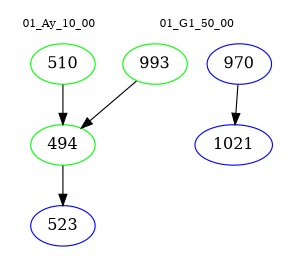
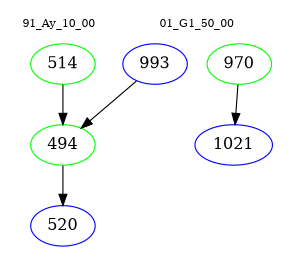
cluster "01_Ay_10_00": label "01_Ay_10_00" -> "91_Ay_10_00"
node "510": label "510" -> "514"
node "993": color green -> blue
node "970": color blue -> green
node "523": label "523" -> "520"
